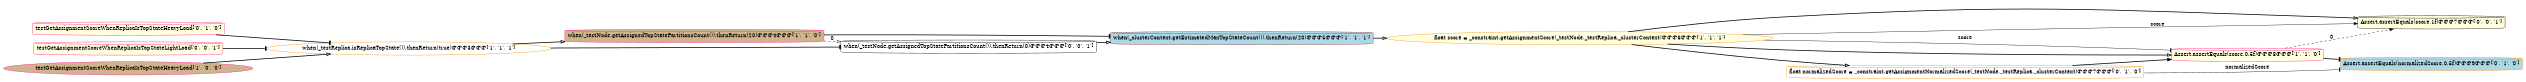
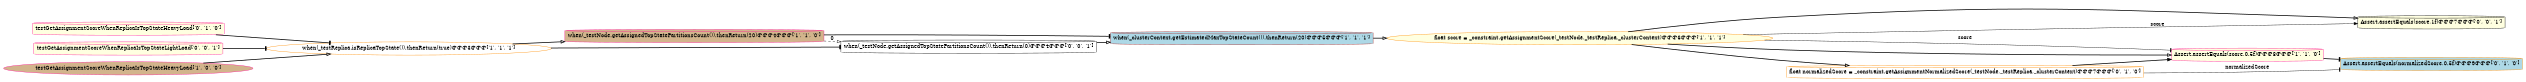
edge "Assert.assertEquals(score,0.5f)@@@8@@@['1', '1', '0']" -> "Assert.assertEquals(score,1f)@@@7@@@['0', '0', '1']": removed, label "0"
